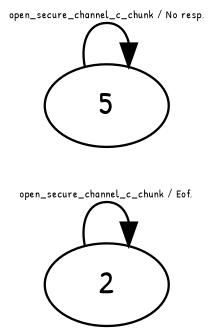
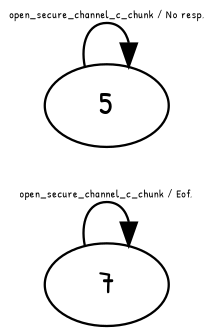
node "2": label "2" -> "7"
